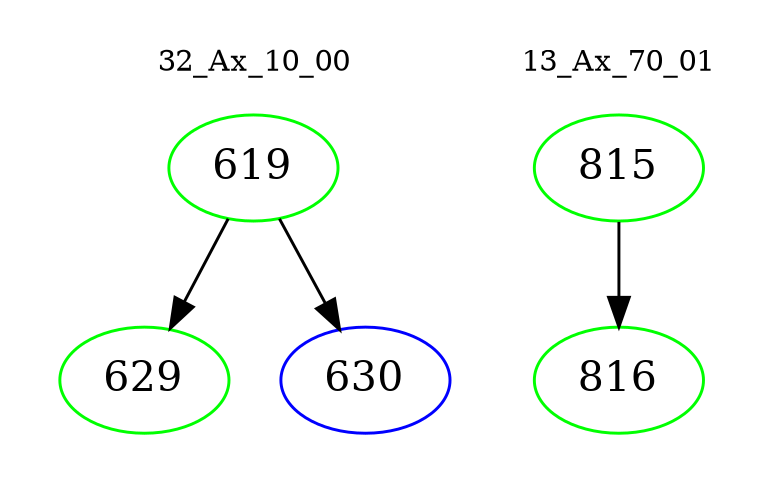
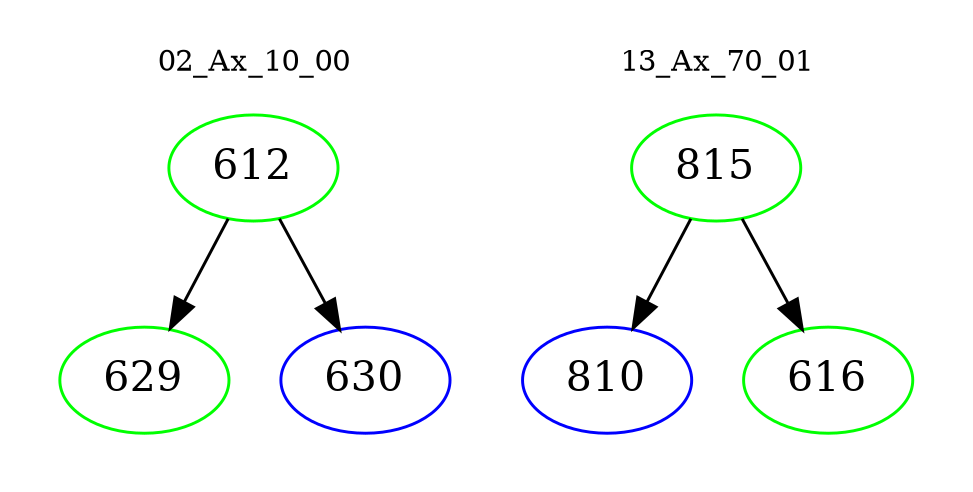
cluster "32_Ax_10_00": label "32_Ax_10_00" -> "02_Ax_10_00"
node "619": label "619" -> "612"
node "810": added
node "816": label "816" -> "616"
